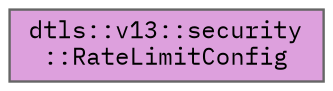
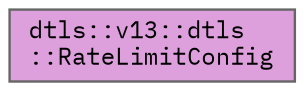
node "dtls::v13::security ::RateLimitConfig": label "dtls::v13::security ::RateLimitConfig" -> "dtls::v13::dtls ::RateLimitConfig"
